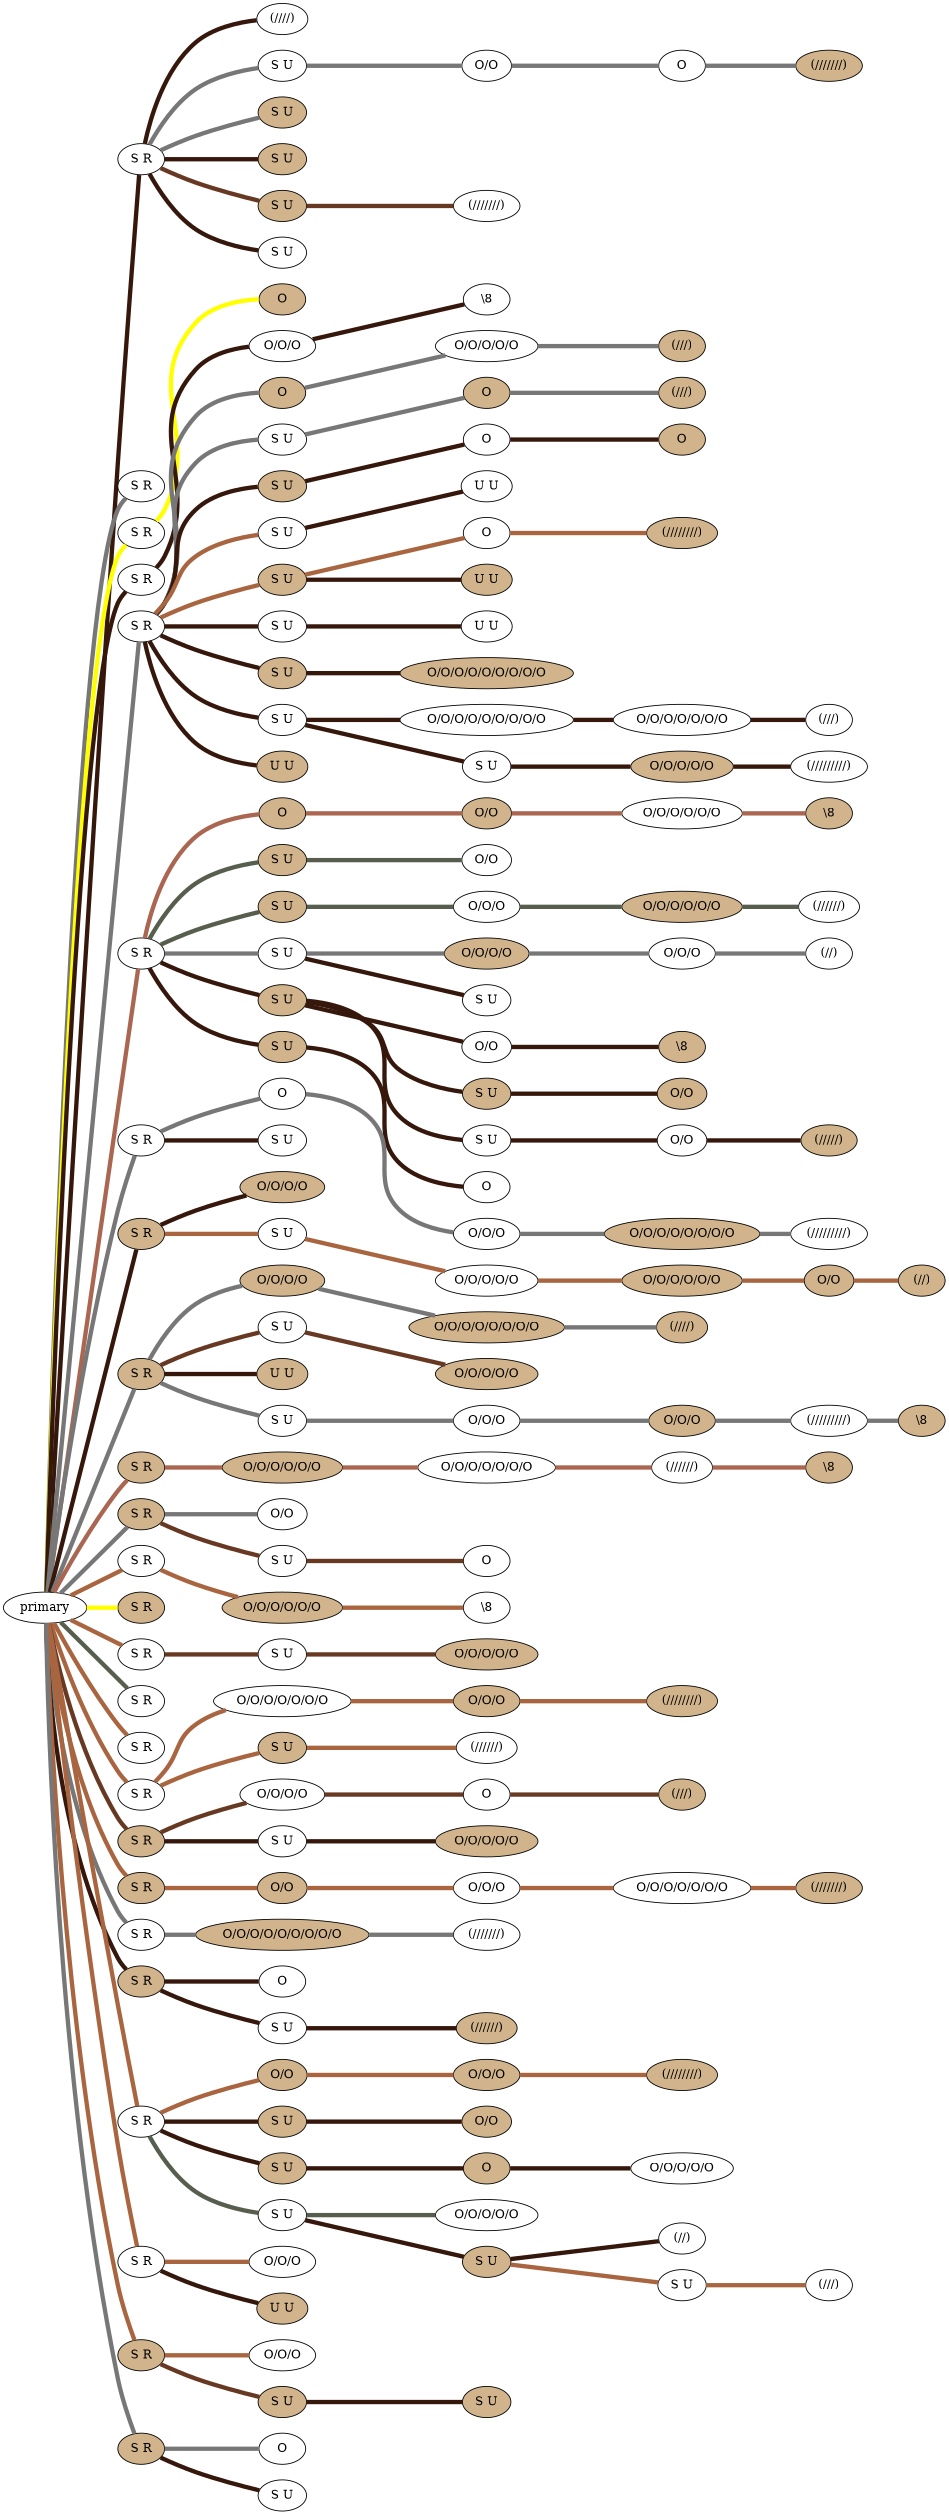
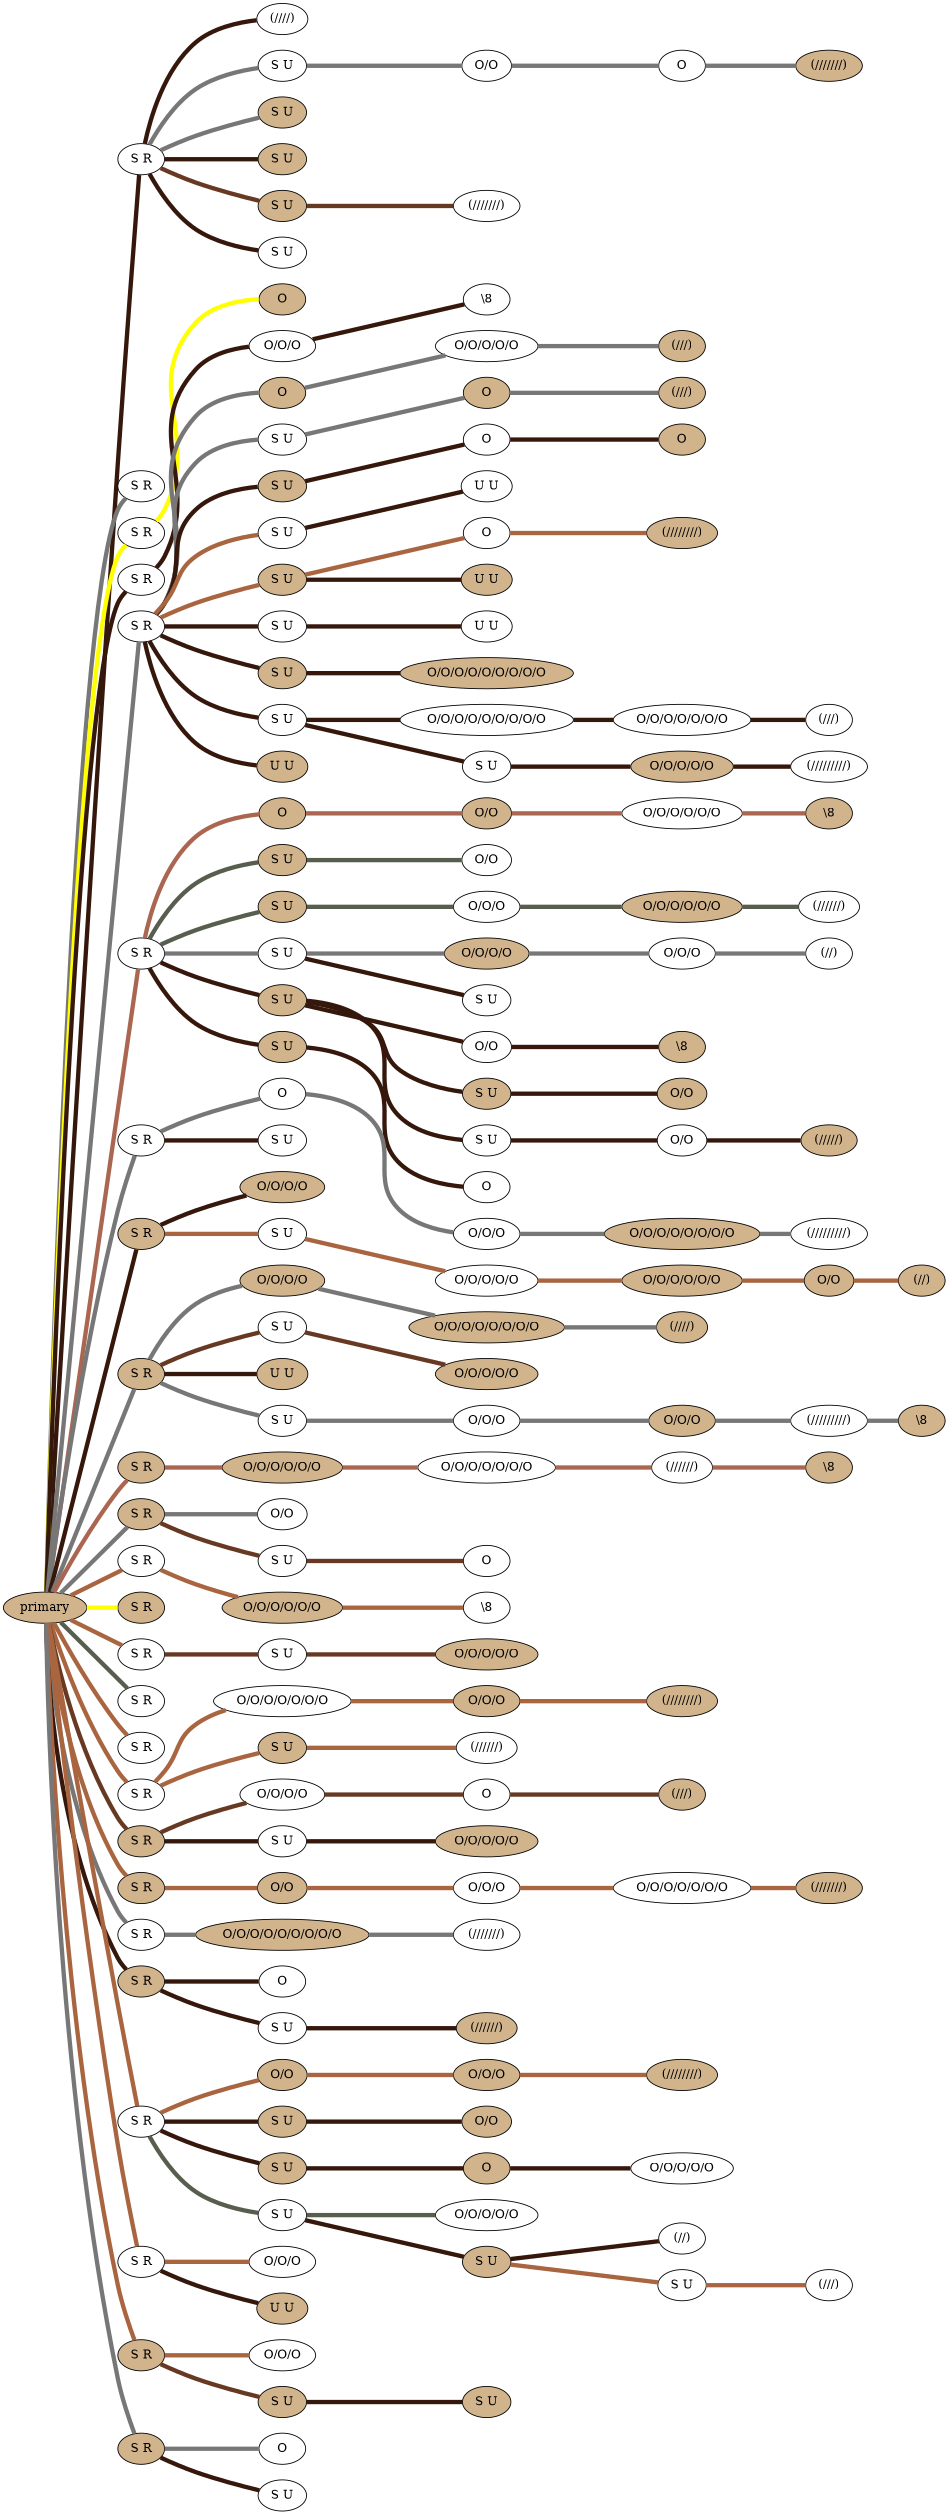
node "primary": fillcolor white -> tan
